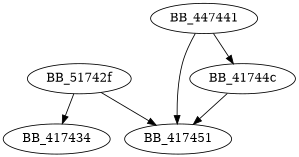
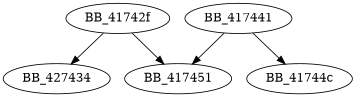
node "BB_447441": label "BB_447441" -> "BB_417441"
node "BB_51742f": label "BB_51742f" -> "BB_41742f"
edge "BB_41744c" -> "BB_417451": removed
node "BB_417434": label "BB_417434" -> "BB_427434"
